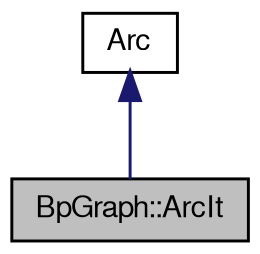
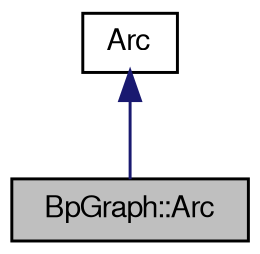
node "BpGraph::ArcIt": label "BpGraph::ArcIt" -> "BpGraph::Arc"
